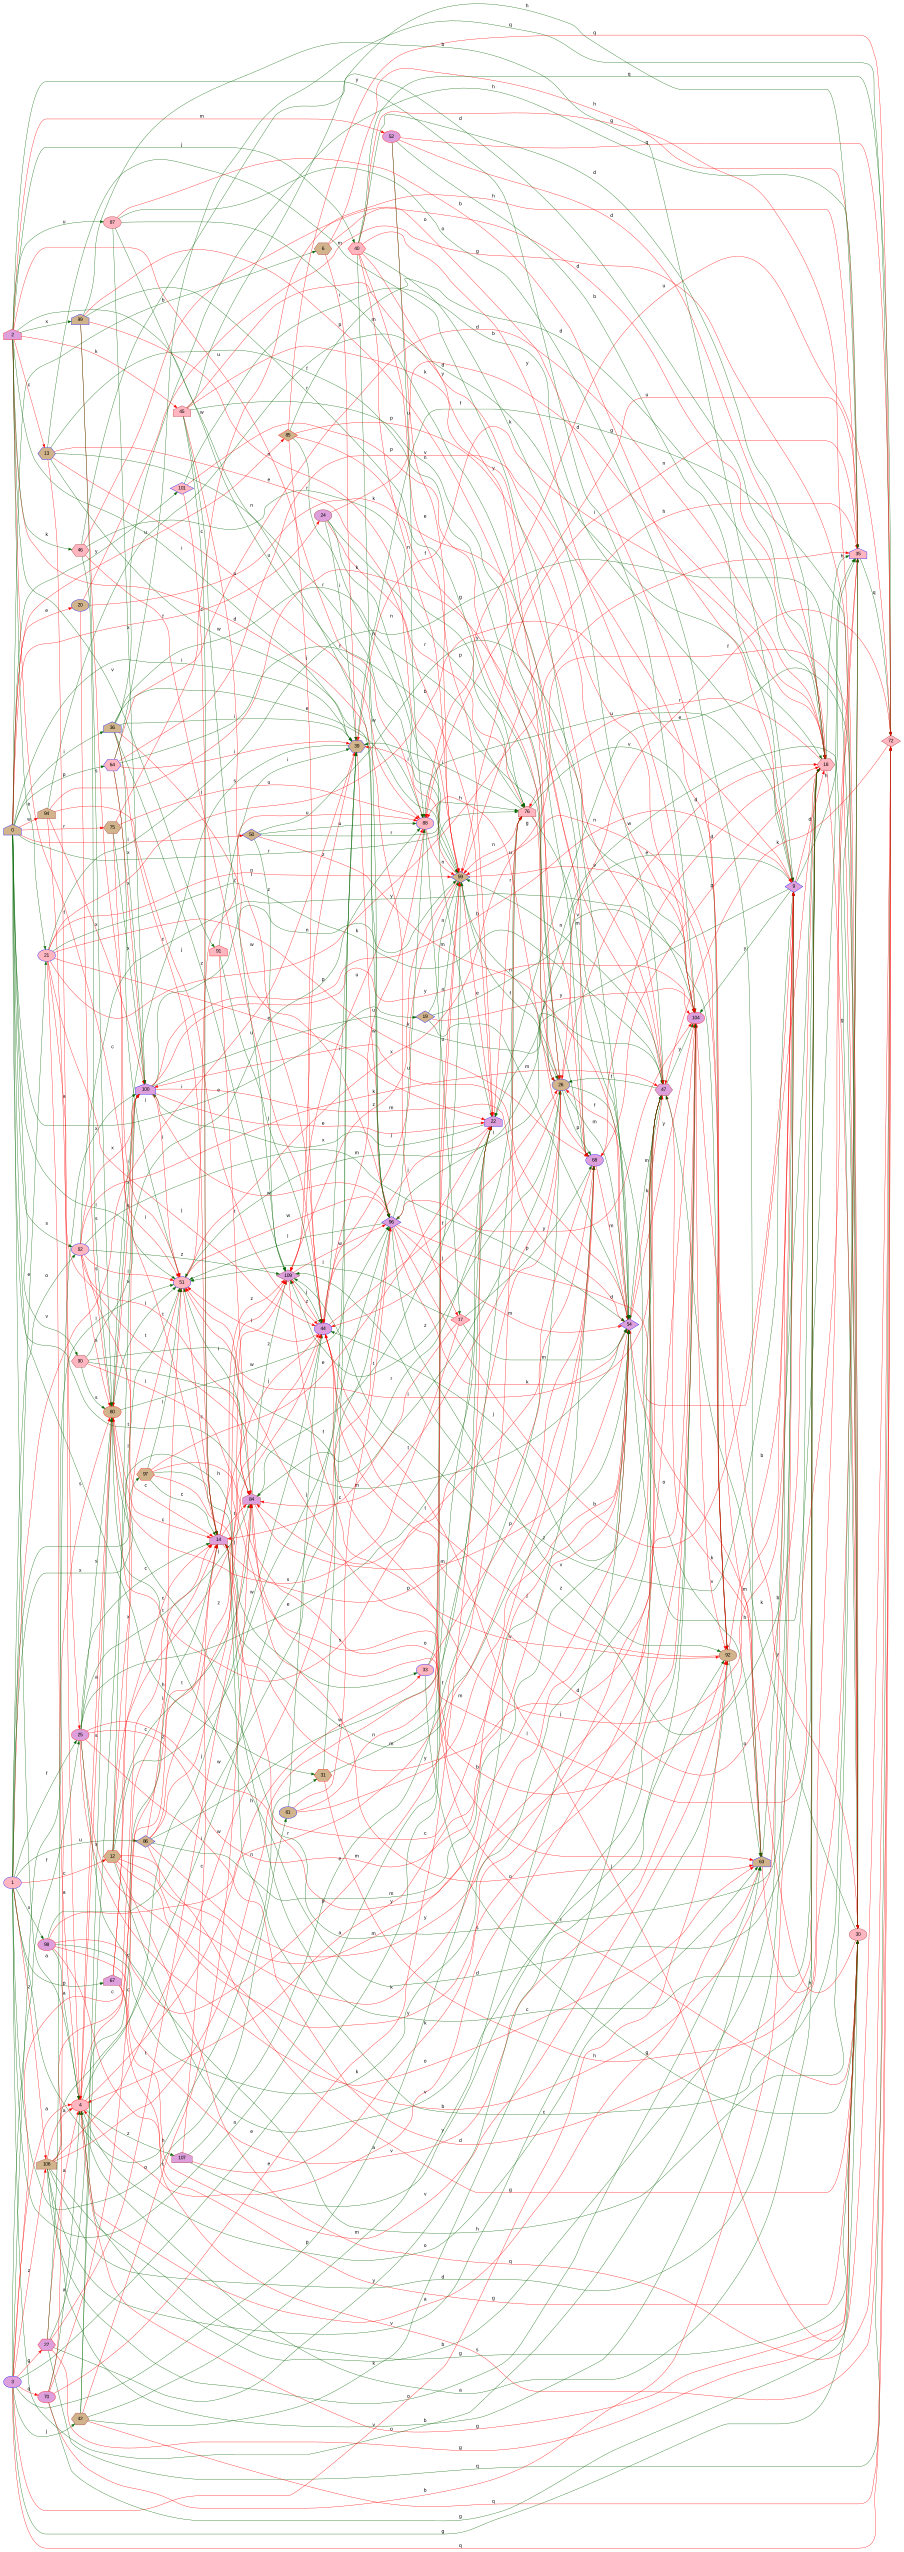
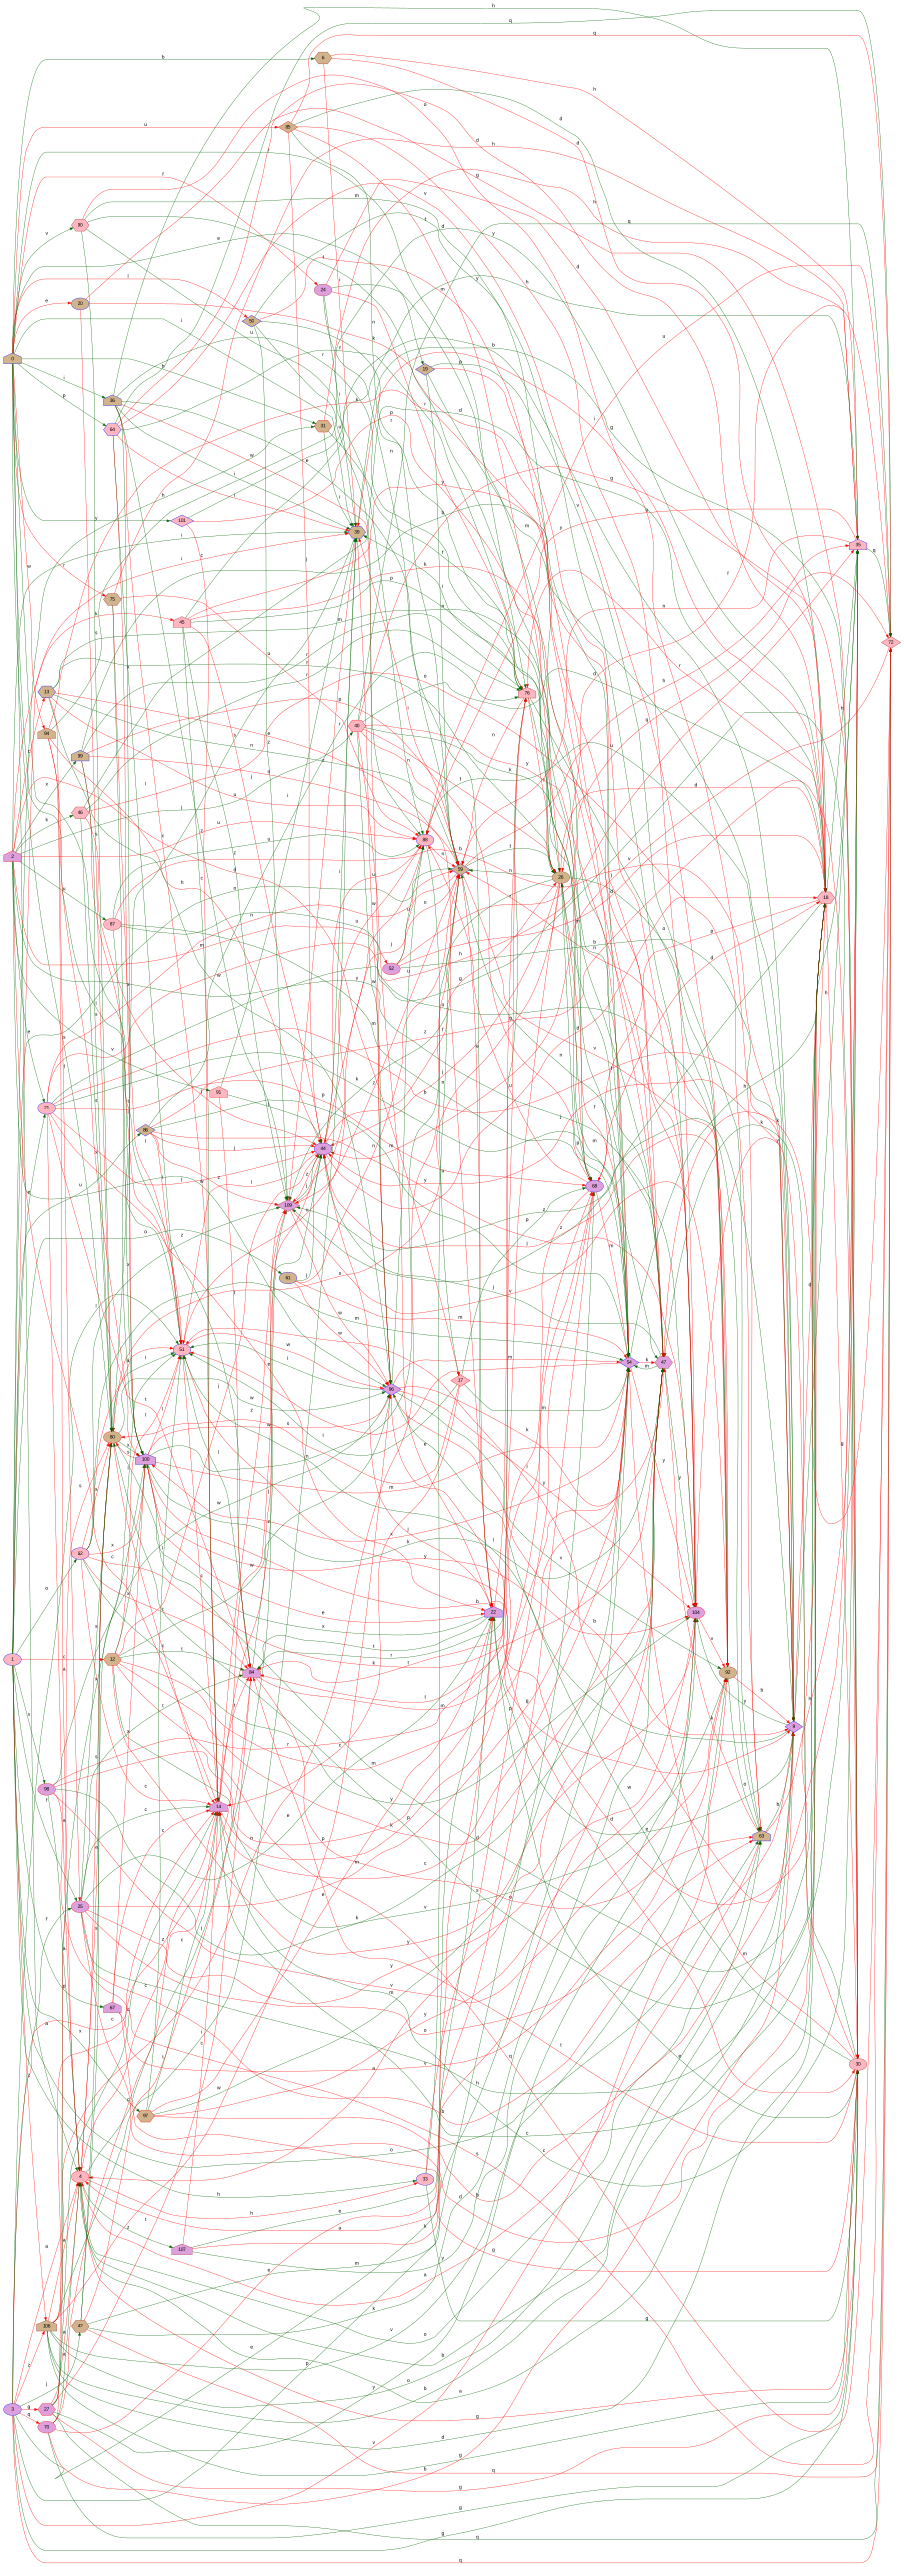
edge "94" -> "44": label "j" -> "h"
edge "0" -> "62": now "0" -> "80"
node "26": color blue -> brown
